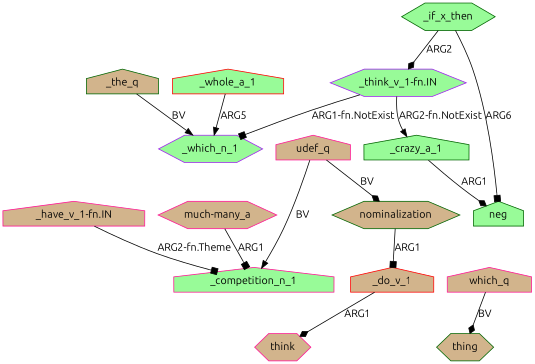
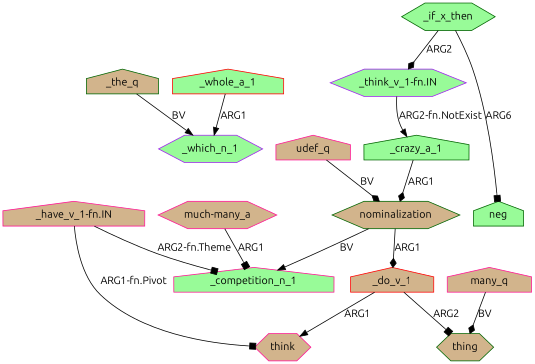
edge "_think_v_1-fn.IN" -> "_which_n_1": removed, label "ARG1-fn.NotExist"
edge "_whole_a_1" -> "_which_n_1": label "ARG5" -> "ARG1"
edge "_crazy_a_1" -> "neg": now "_crazy_a_1" -> "nominalization"
edge "udef_q" -> "_competition_n_1": now "nominalization" -> "_competition_n_1"
edge "nominalization" -> "_do_v_1": arrowhead box -> diamond
node "which_q": label "which_q" -> "many_q"
edge "_do_v_1" -> "thing": added, label "ARG2"
edge "_do_v_1" -> "think": arrowhead diamond -> normal
edge "_have_v_1-fn.IN" -> "think": added, label "ARG1-fn.Pivot"
